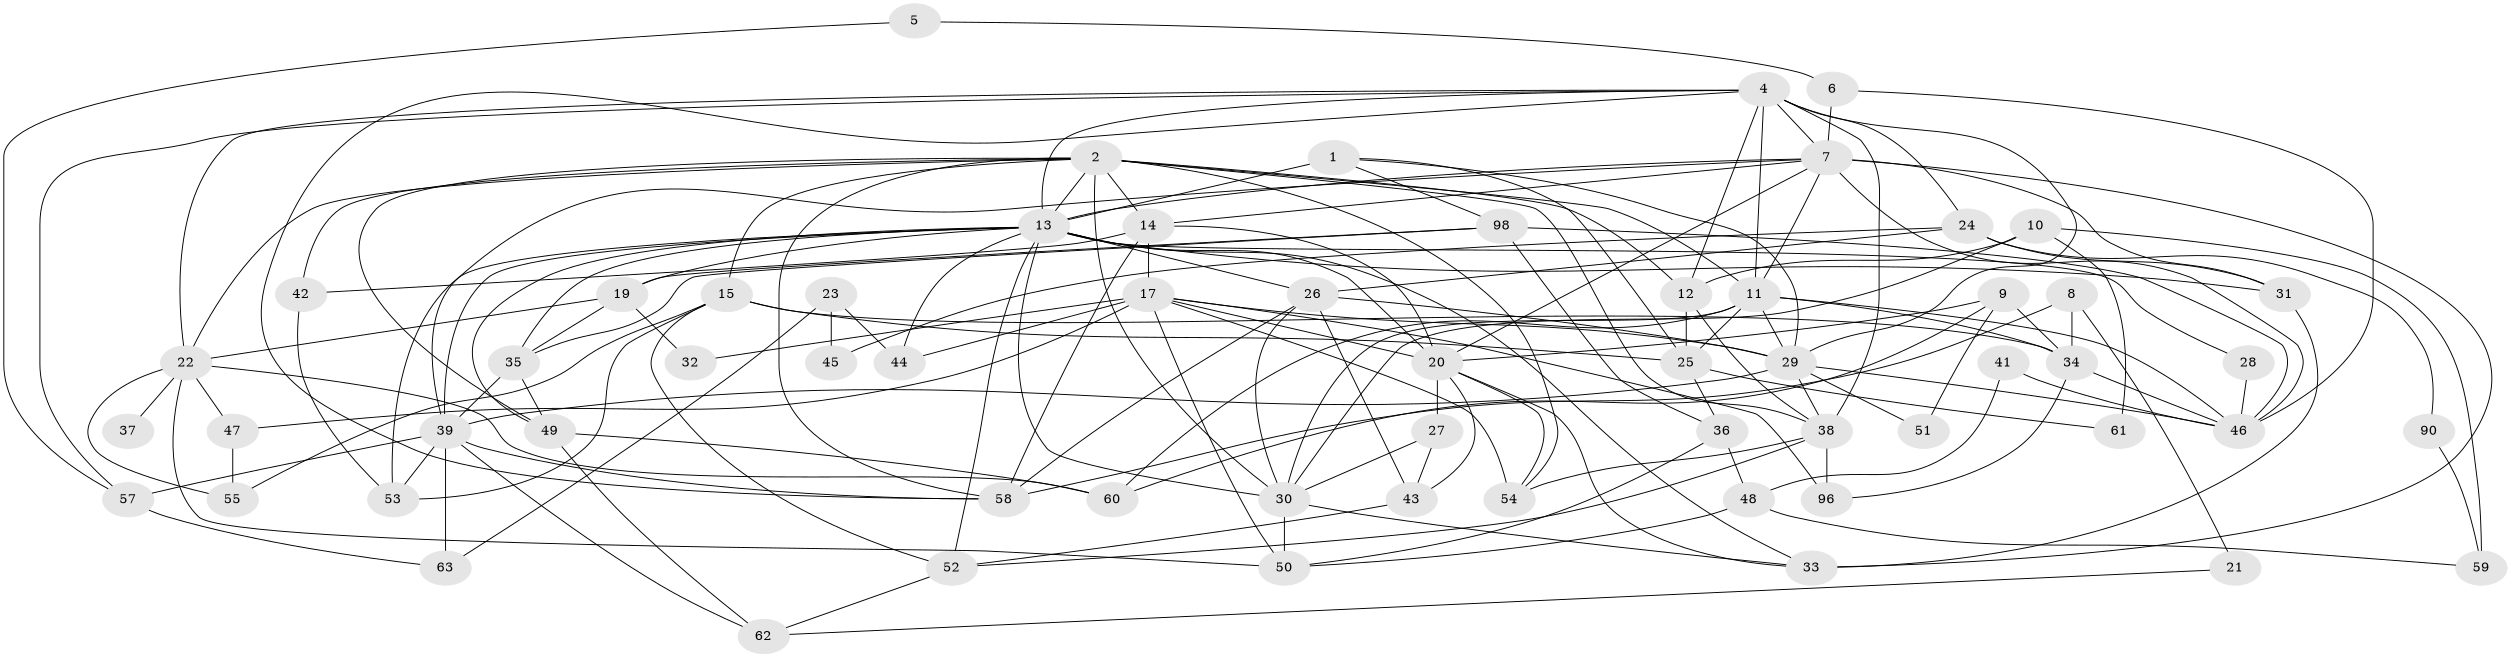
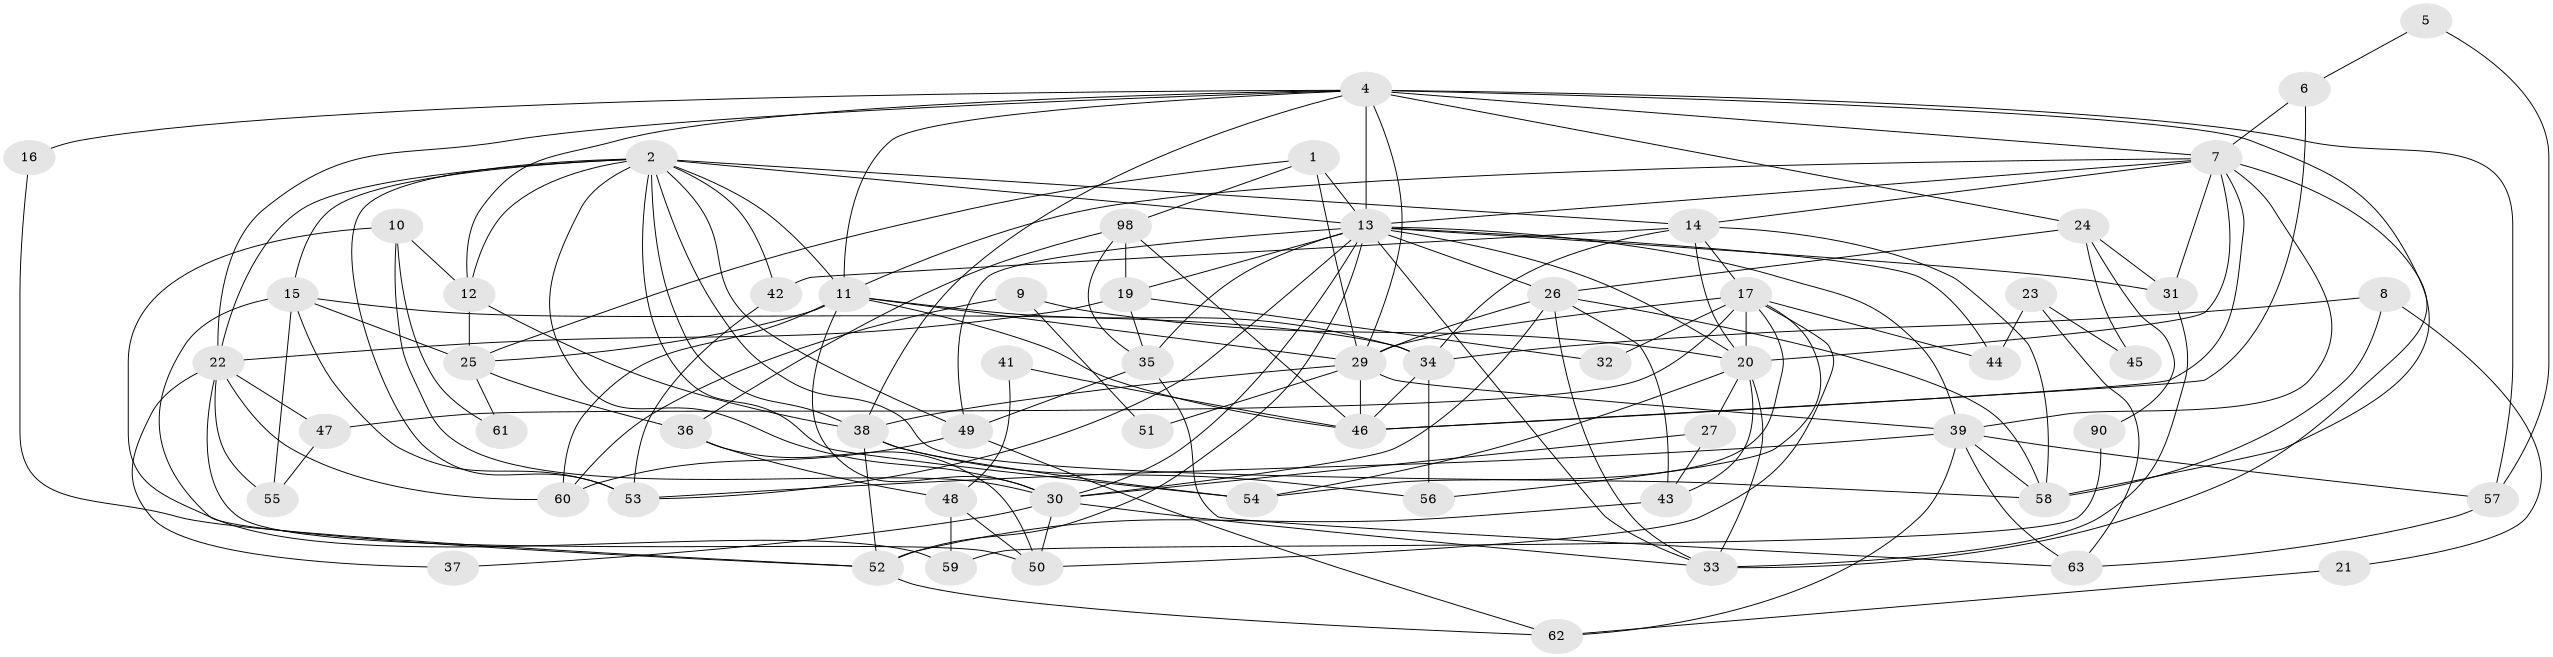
node "16": added
edge "2" -- "53": added
edge "9" -- "34": now "14" -- "34"
node "28": removed
edge "35" -- "39": now "35" -- "63"
edge "26" -- "33": added
node "96": label "96" -> "56"
edge "30" -- "37": added
